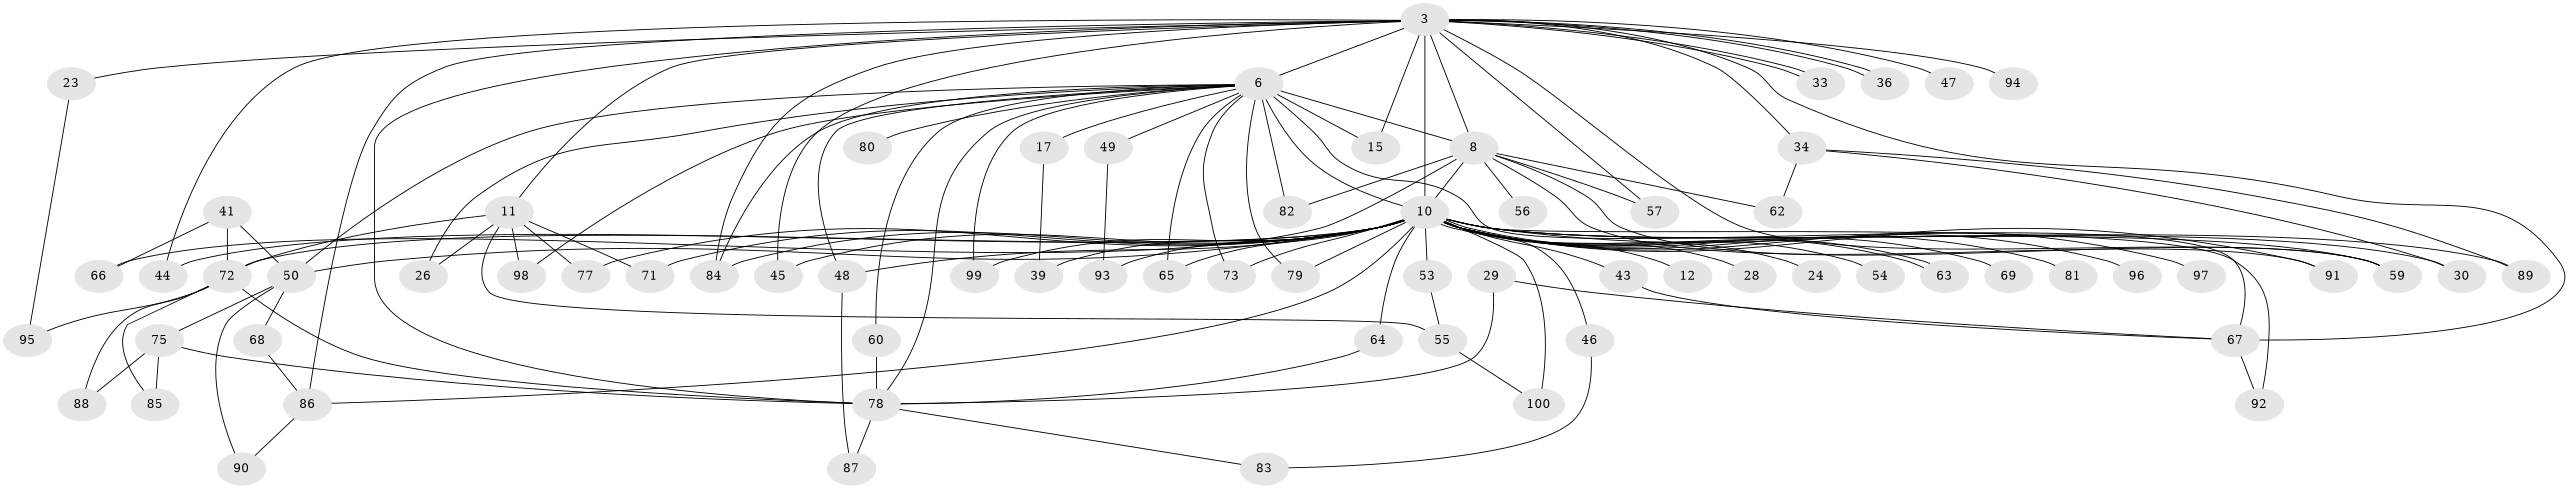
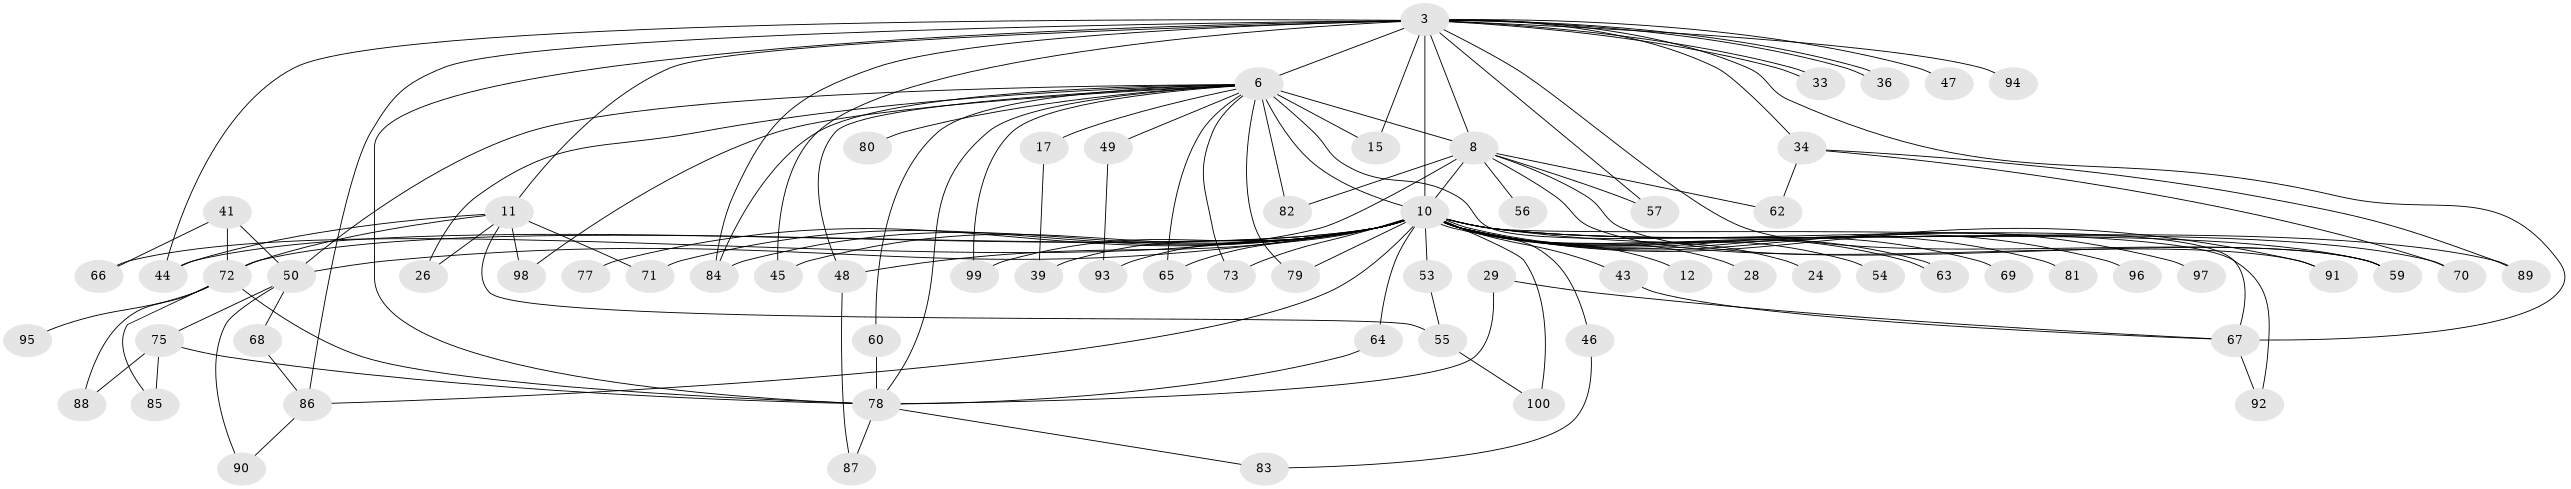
node "23": removed
edge "11" -- "77": now "11" -- "44"
node "30": label "30" -> "70"
